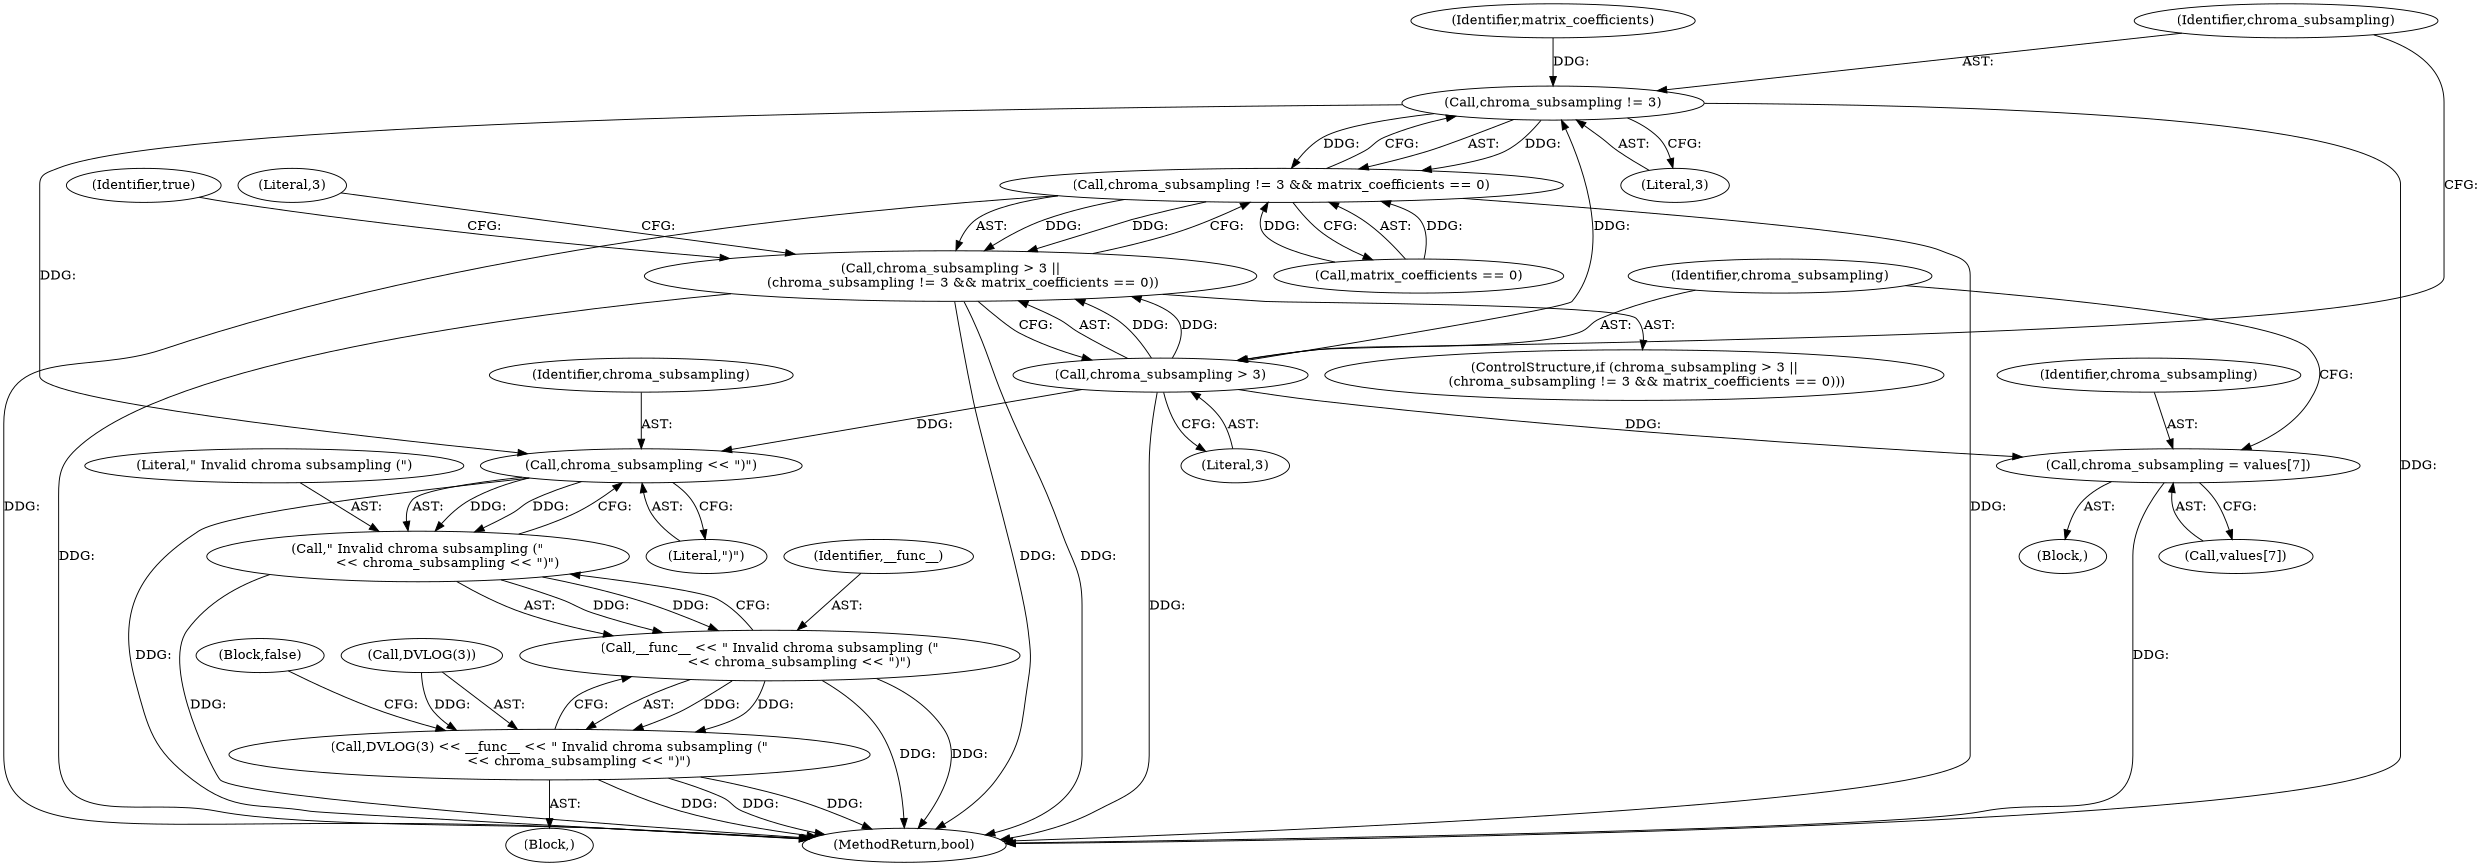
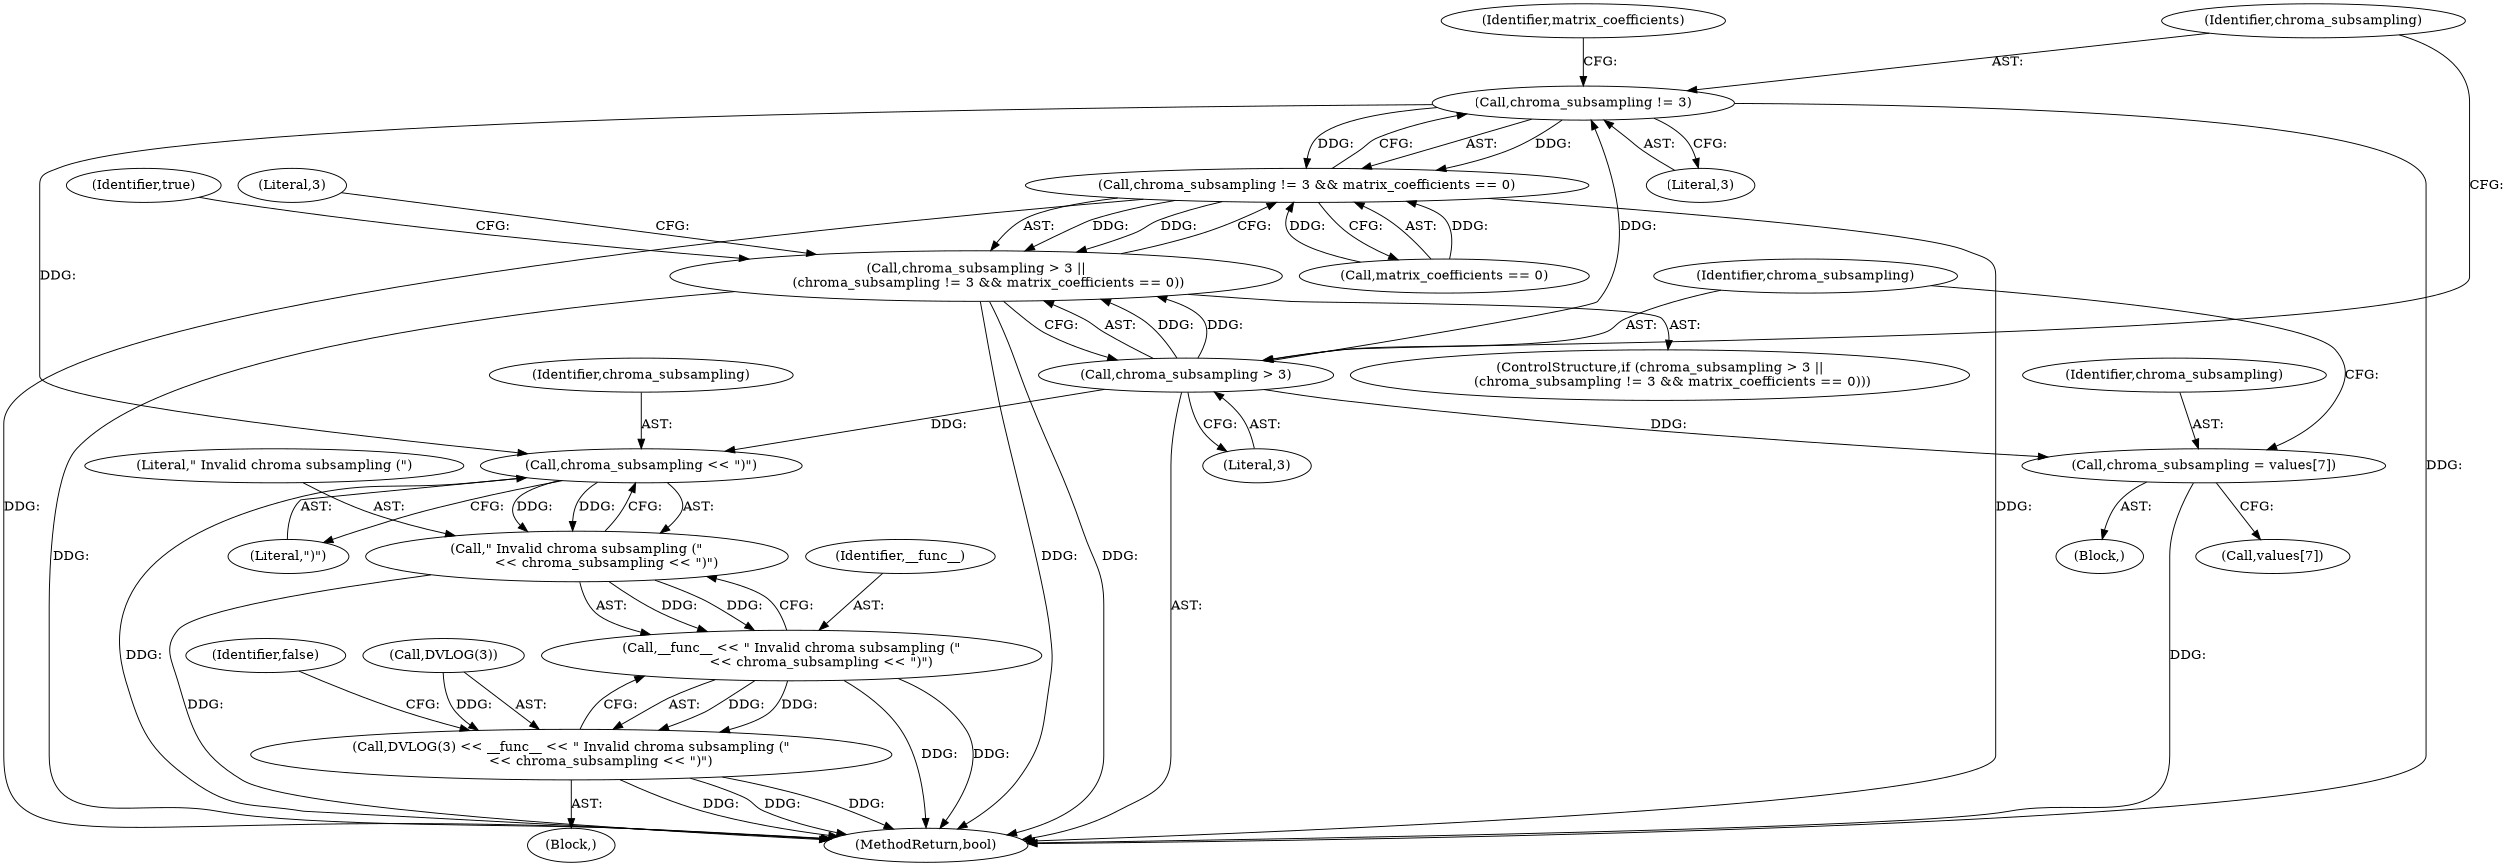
edge "(Identifier,matrix_coefficients)" -> "(Call,chroma_subsampling != 3)": label "DDG: " -> "CFG: "
edge "(Call,values[7])" -> "(Call,chroma_subsampling = values[7])": removed, label "AST:"
edge "(Call,chroma_subsampling > 3)" -> "(MethodReturn,bool)": label "DDG: " -> "AST: "
node "(Block,false)": label "(Block,false)" -> "(Identifier,false)"
